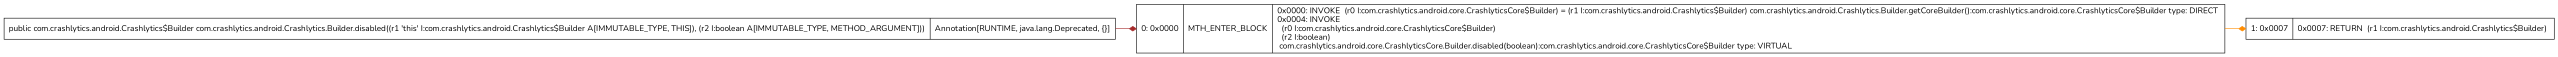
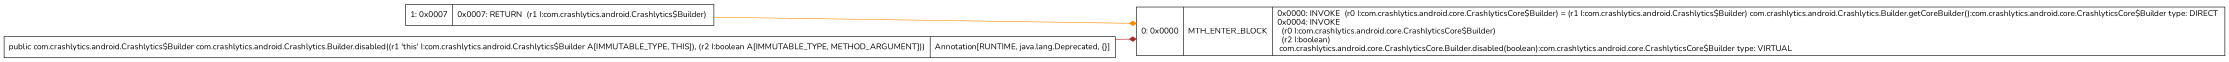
edge "0: 0x0000" -> "1: 0x0007": reversed
